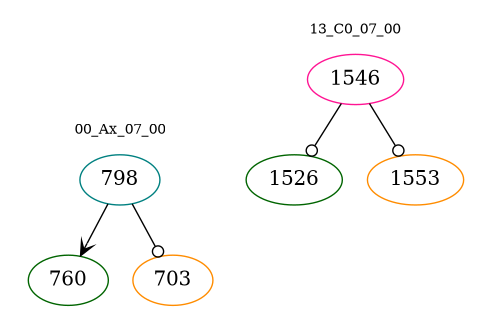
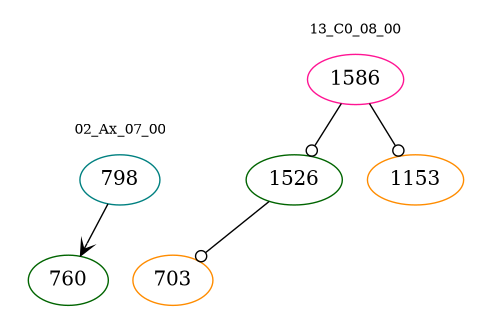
cluster "13_C0_07_00": label "13_C0_07_00" -> "13_C0_08_00"
node "1546": label "1546" -> "1586"
cluster "00_Ax_07_00": label "00_Ax_07_00" -> "02_Ax_07_00"
node "1553": label "1553" -> "1153"
edge "798" -> "703": now "1526" -> "703"
